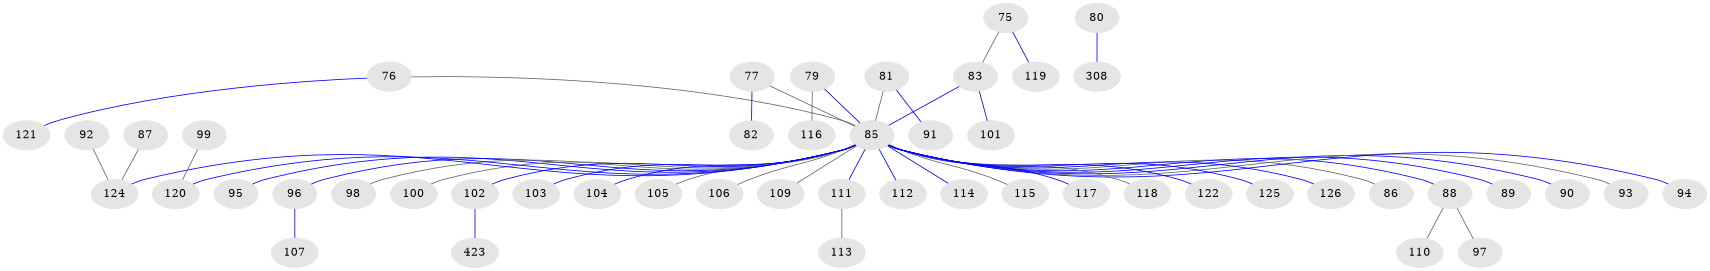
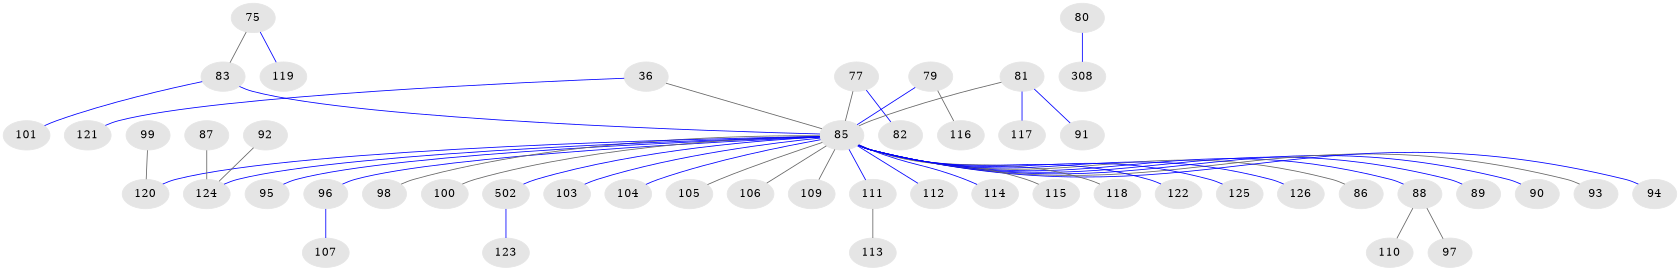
node "76": label "76" -> "36"
edge "85" -- "117": now "81" -- "117"
node "102": label "102" -> "502"
node "423": label "423" -> "123"
